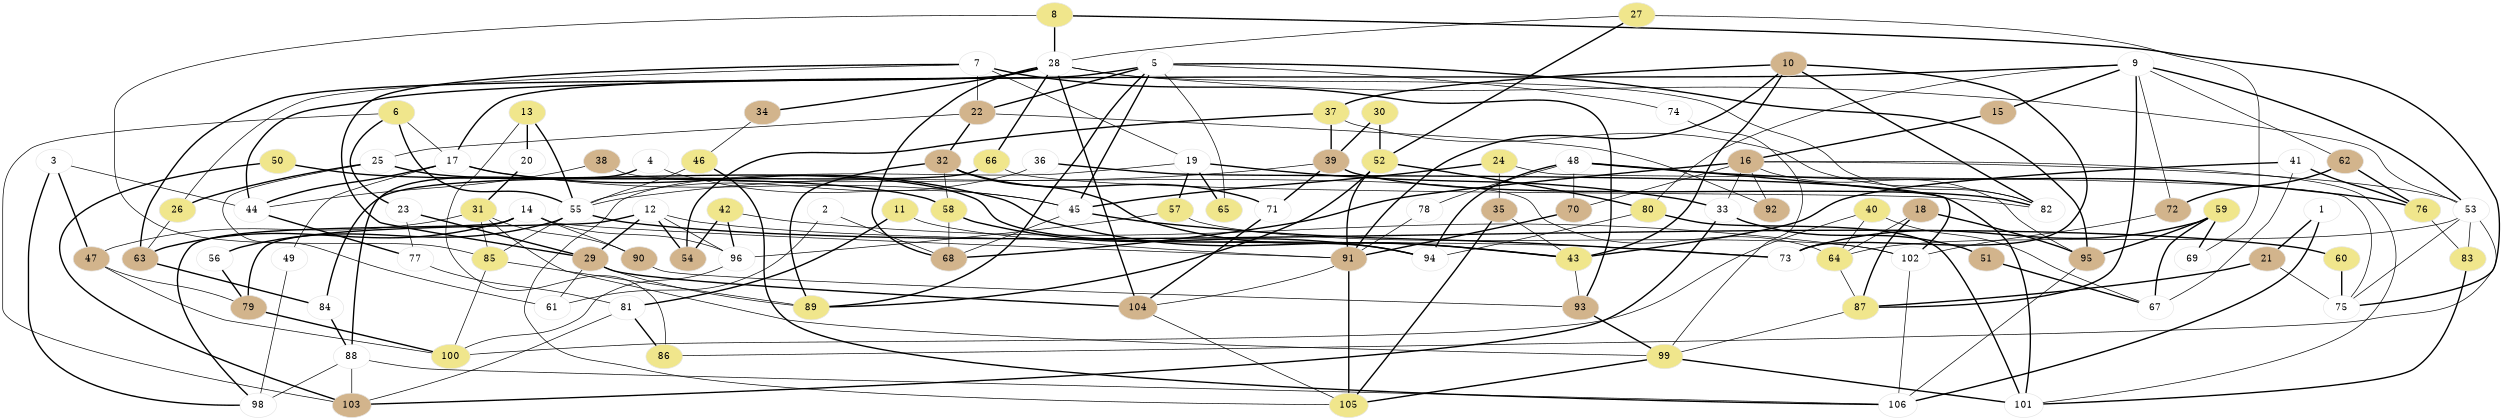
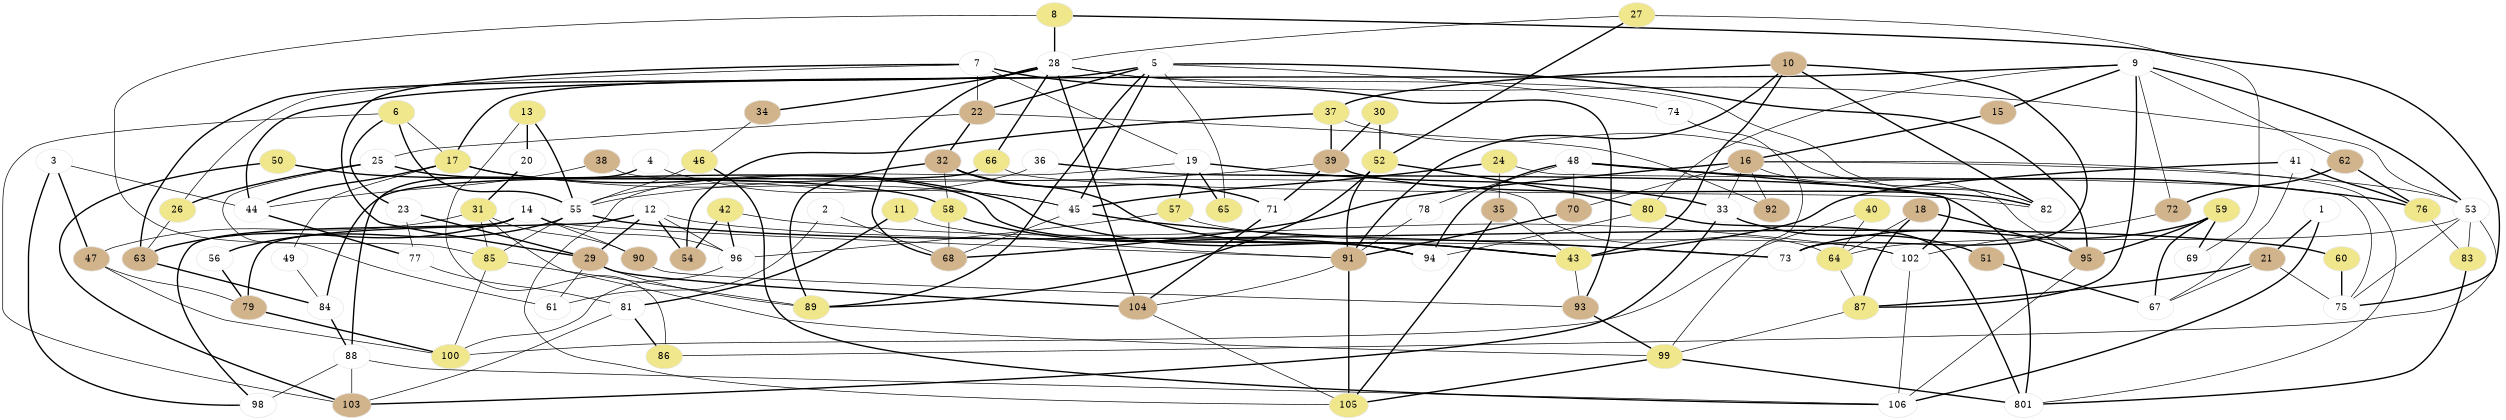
node "17": fillcolor white -> khaki
edge "40" -- "67": now "21" -- "67"
edge "49" -- "98": now "49" -- "84"
node "101": label "101" -> "801"
